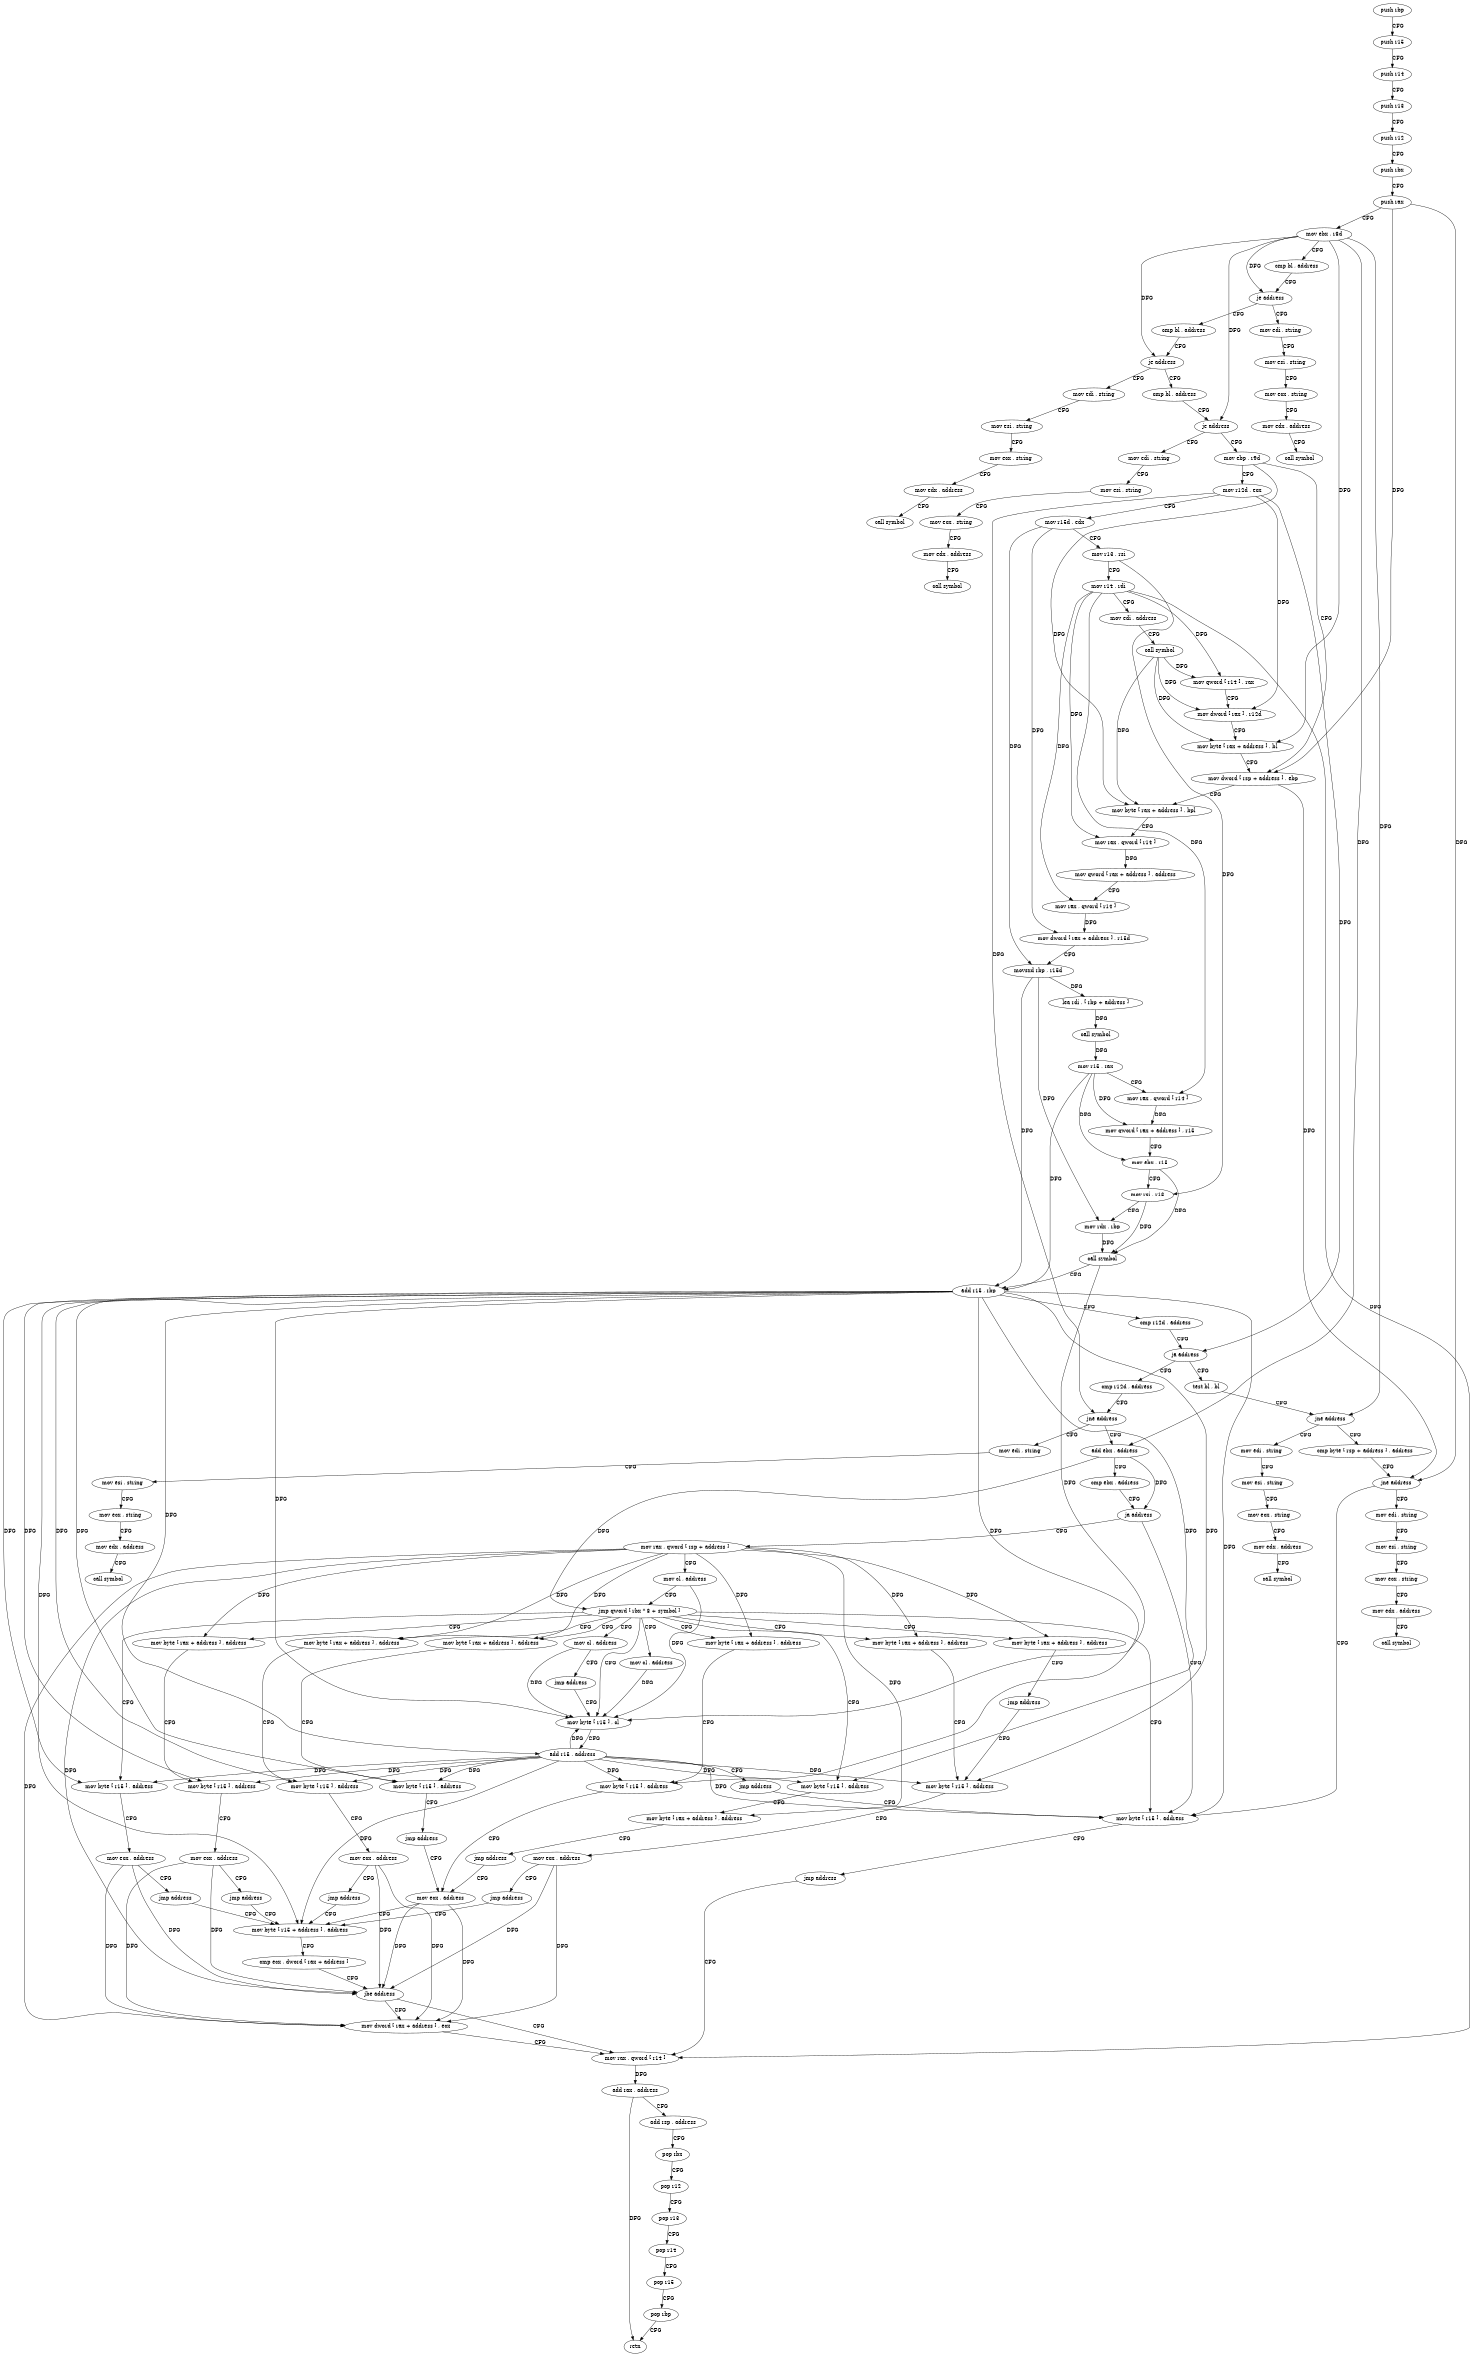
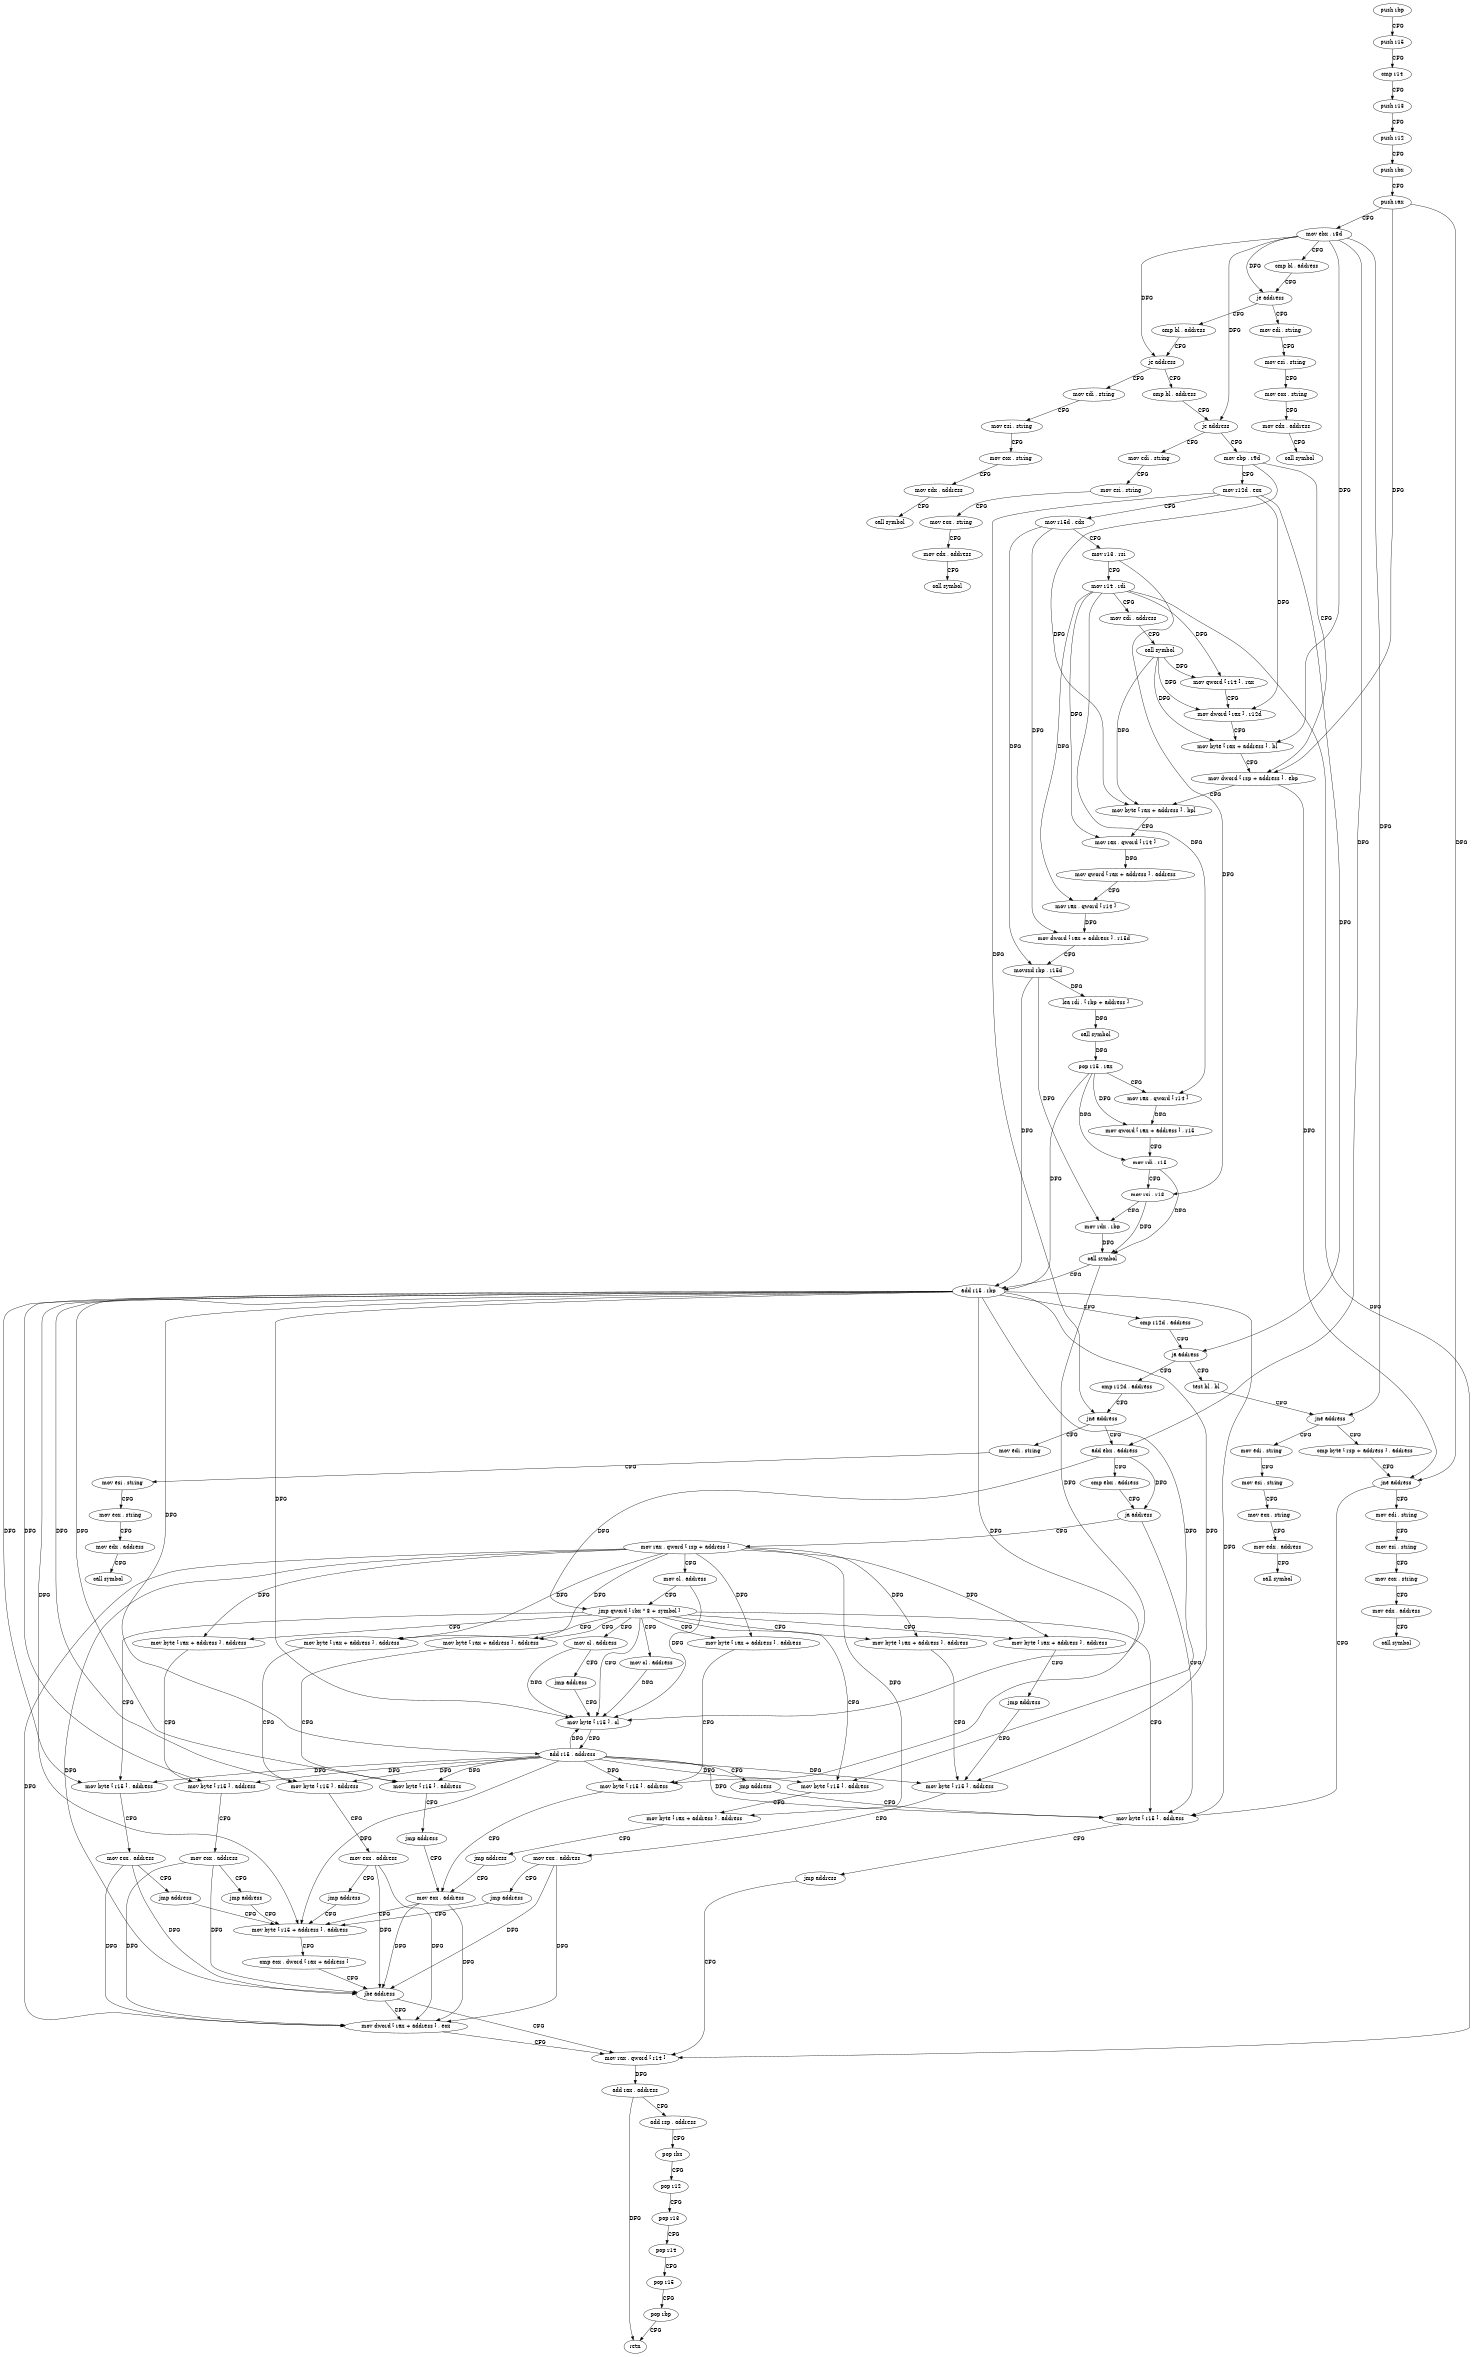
node "push r14": label "push r14" -> "cmp r14"
node "mov r15 , rax": label "mov r15 , rax" -> "pop r15 , rax"
node "mov ebx , r15": label "mov ebx , r15" -> "mov rdi , r15"
